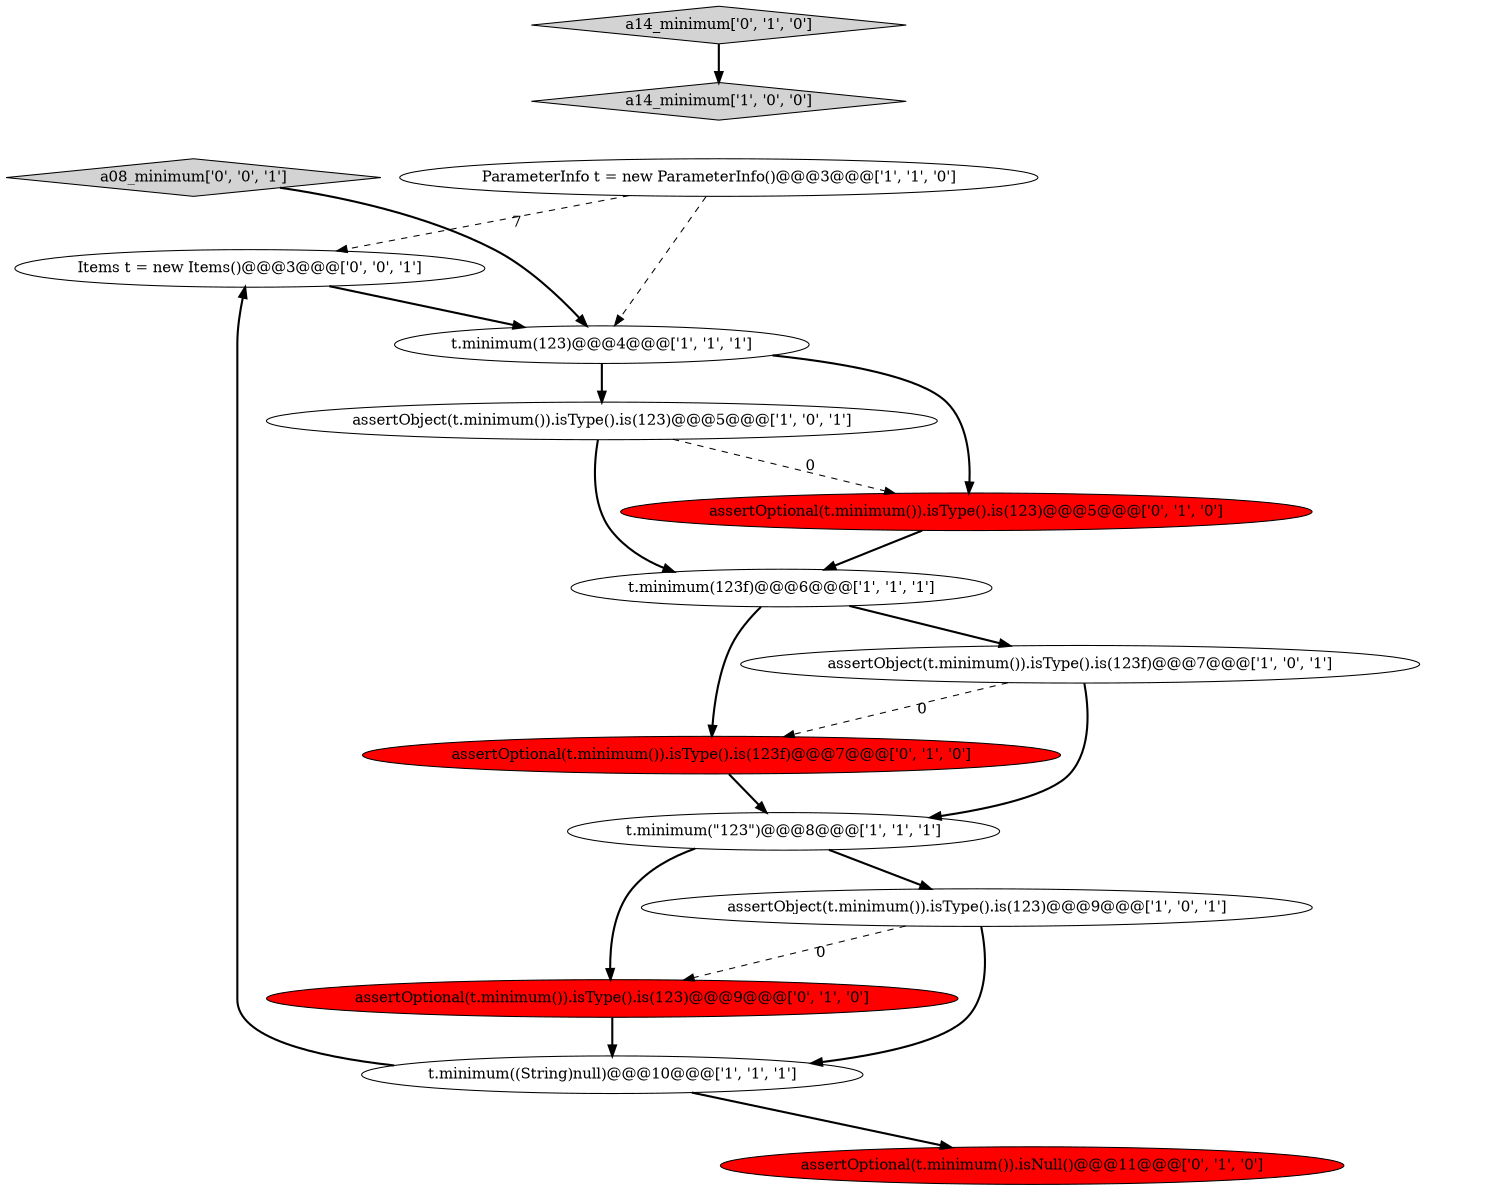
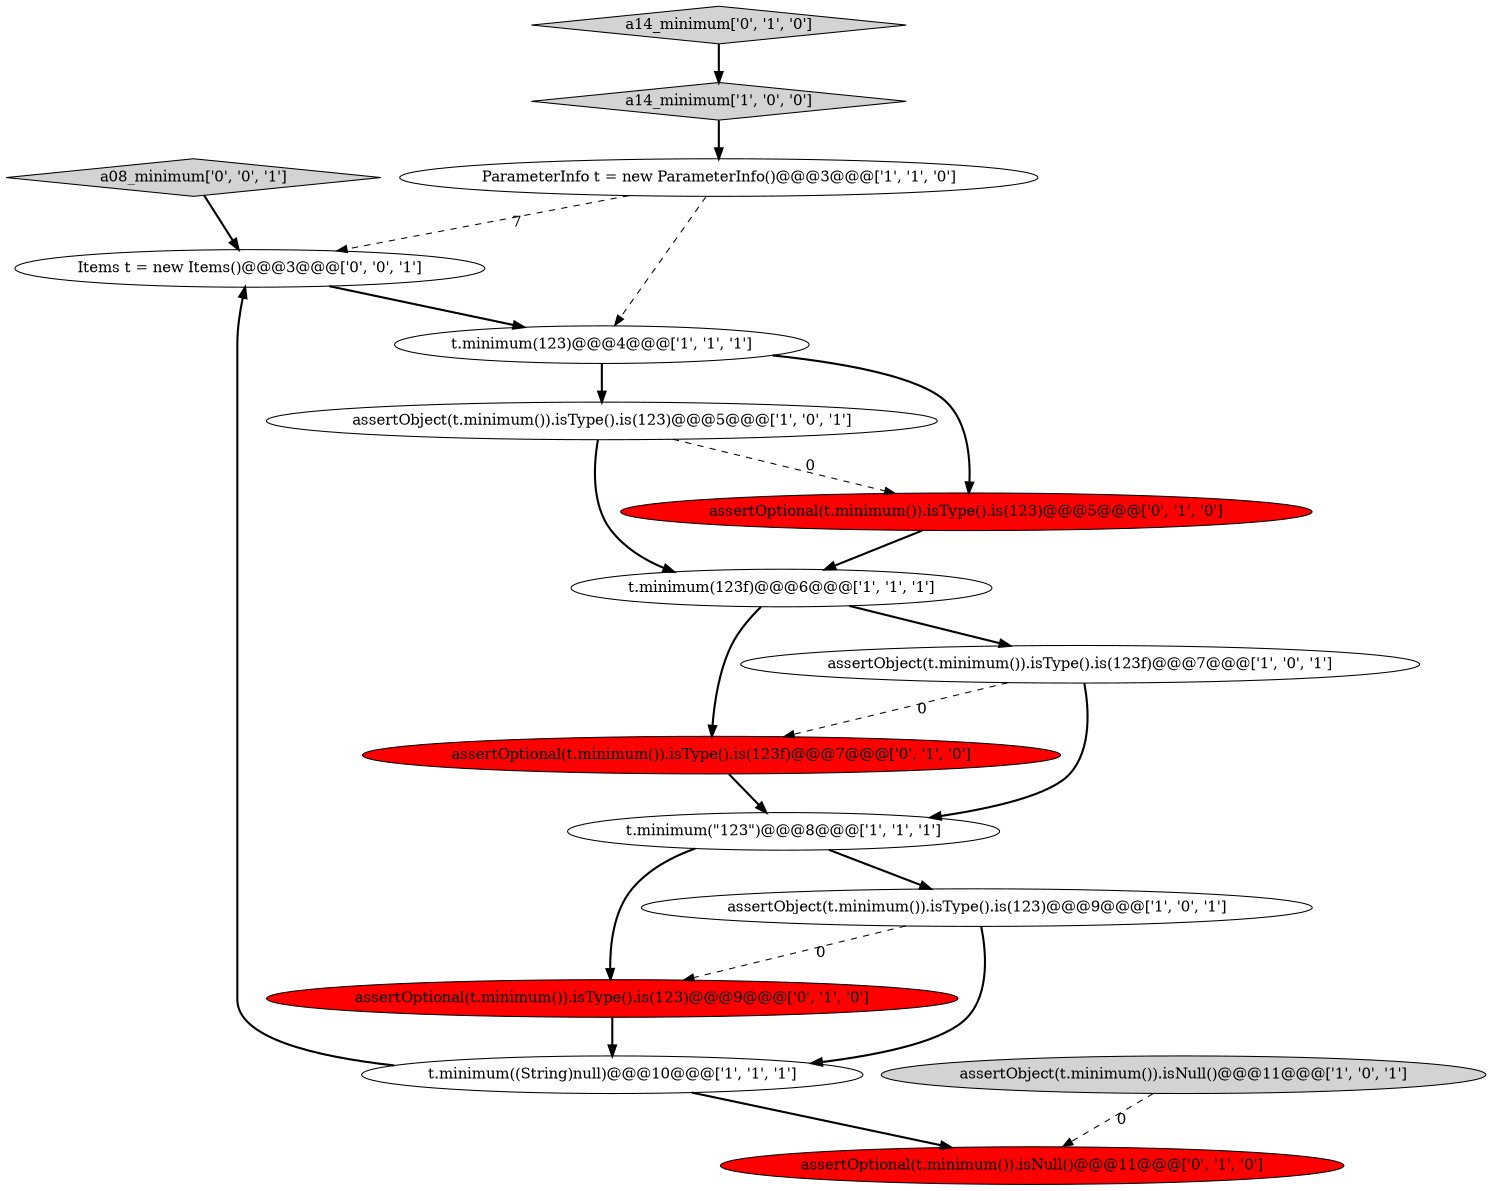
edge "a14_minimum['1', '0', '0']" -> "ParameterInfo t = new ParameterInfo()@@@3@@@['1', '1', '0']": added
edge "a08_minimum['0', '0', '1']" -> "t.minimum(123)@@@4@@@['1', '1', '1']": now "a08_minimum['0', '0', '1']" -> "Items t = new Items()@@@3@@@['0', '0', '1']"
node "assertObject(t.minimum()).isNull()@@@11@@@['1', '0', '1']": added
